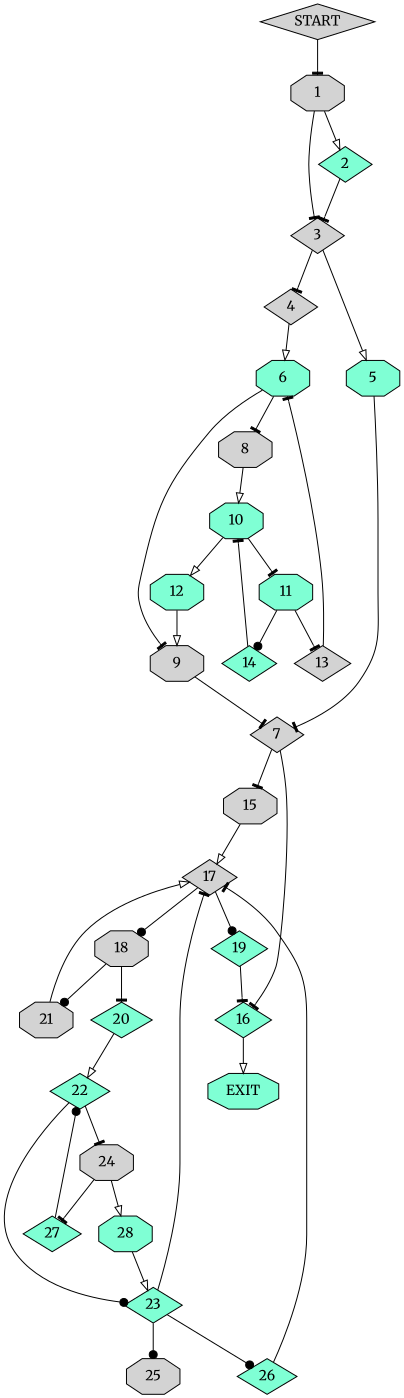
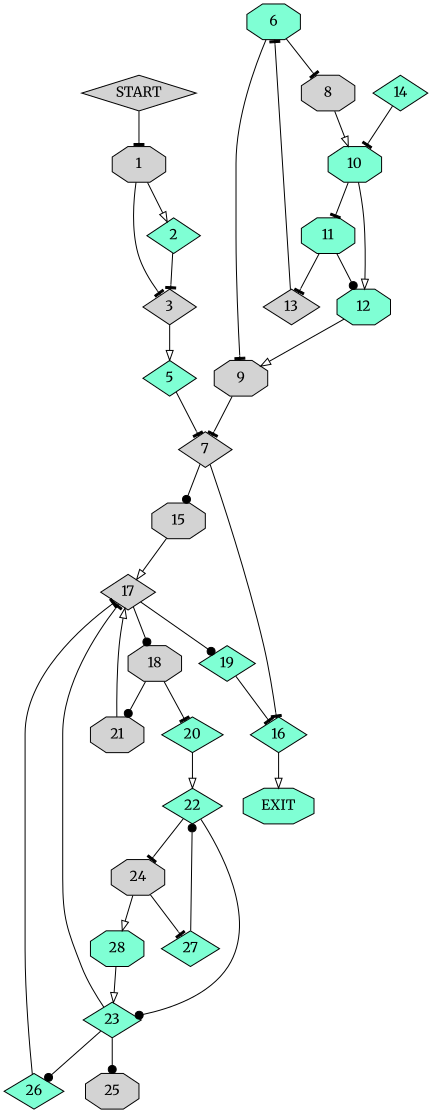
node "4": removed
node "5": shape octagon -> diamond
edge "11" -> "14": now "11" -> "12"
edge "7" -> "15": arrowhead tee -> dot
